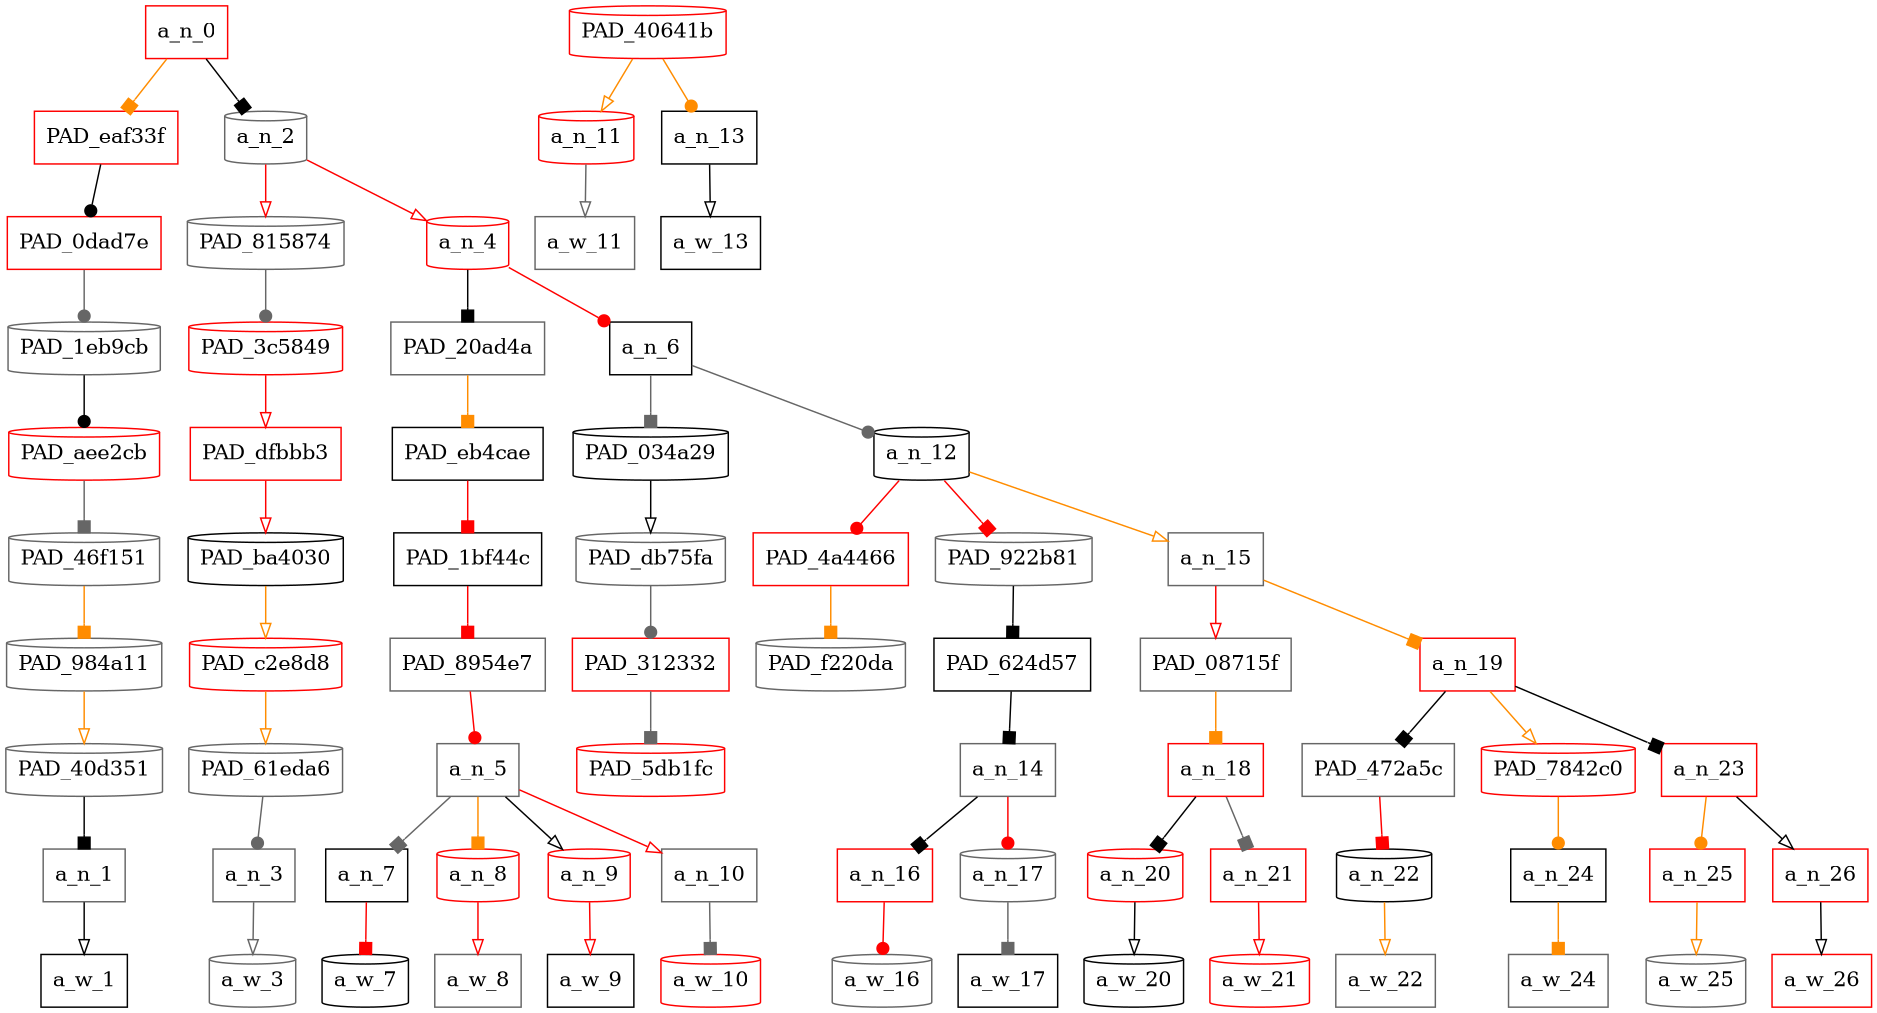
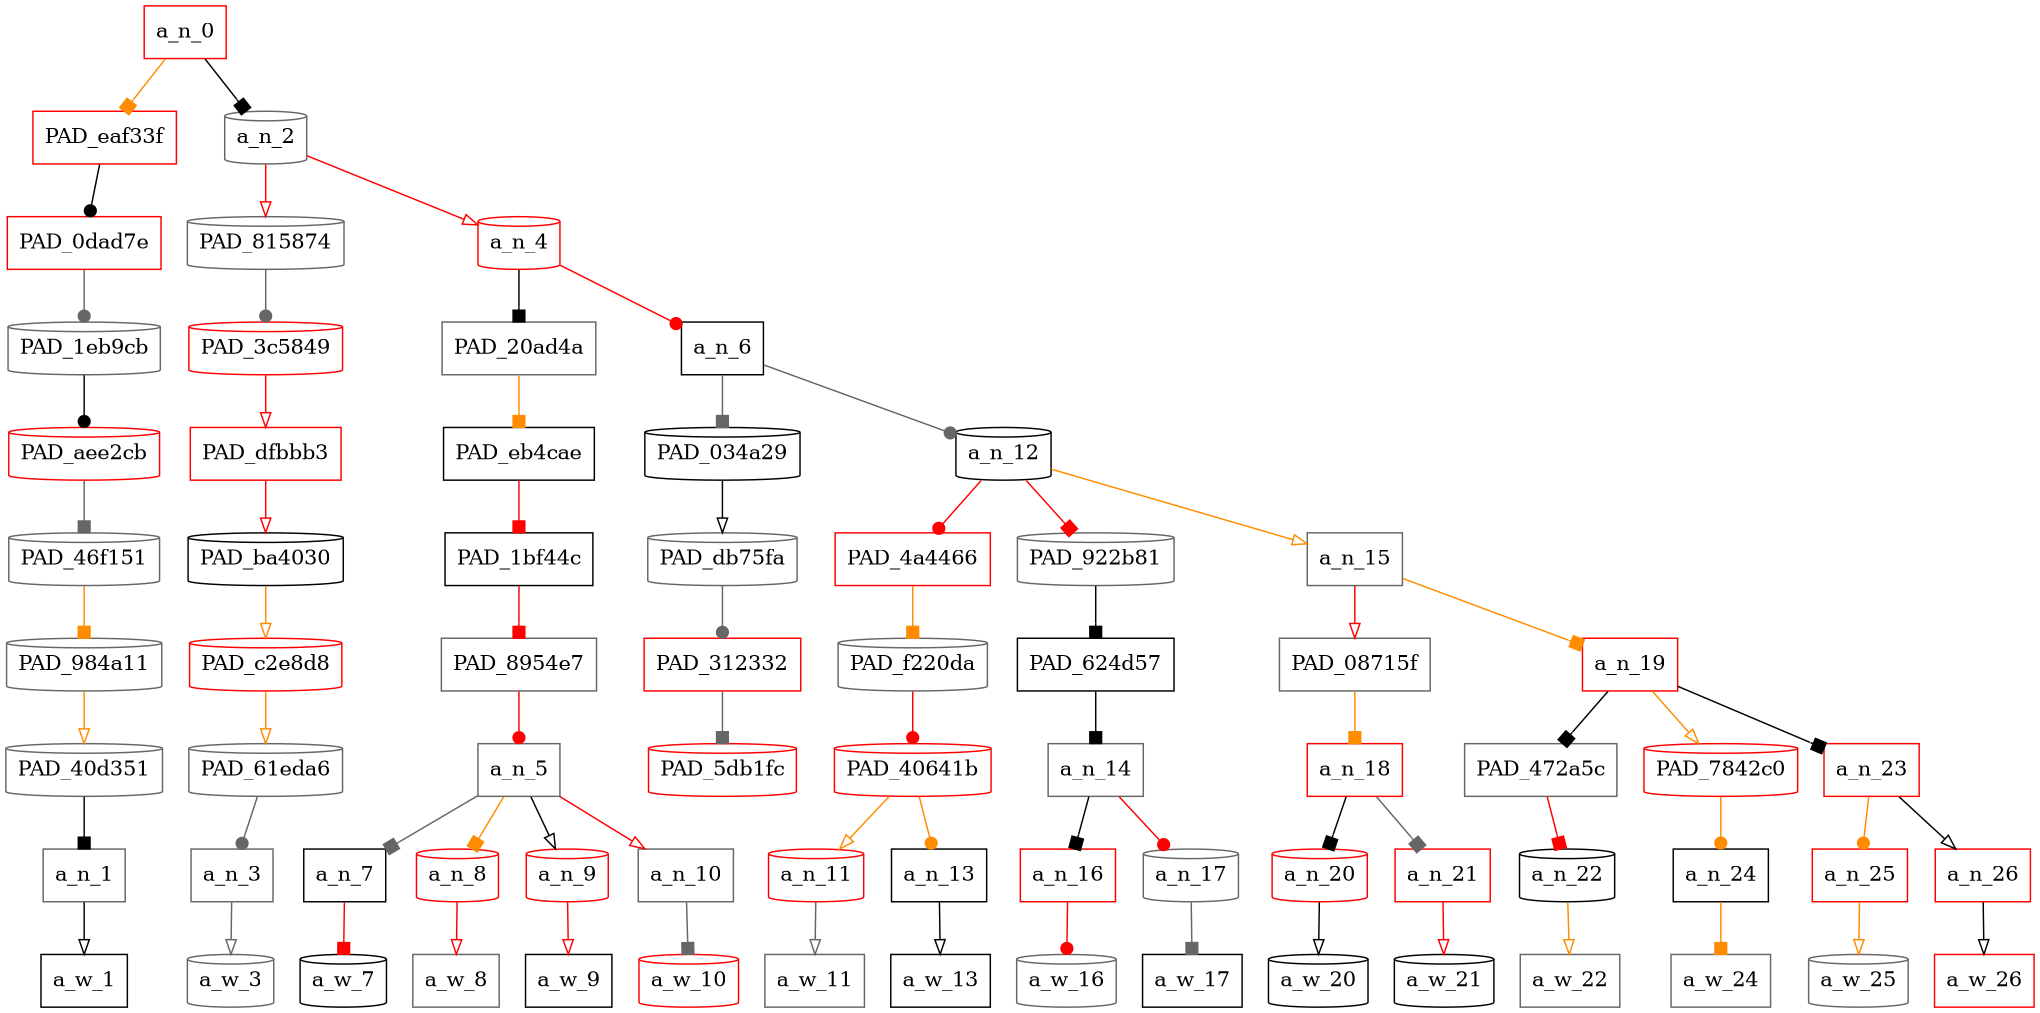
edge "PAD_f220da" -> "PAD_40641b": added
node "a_w_21": color red -> black
